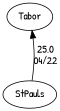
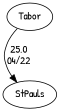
edge "StPauls" -> "Tabor": reversed
